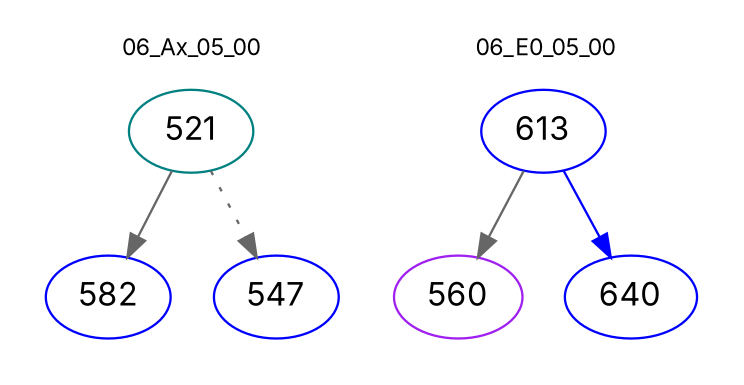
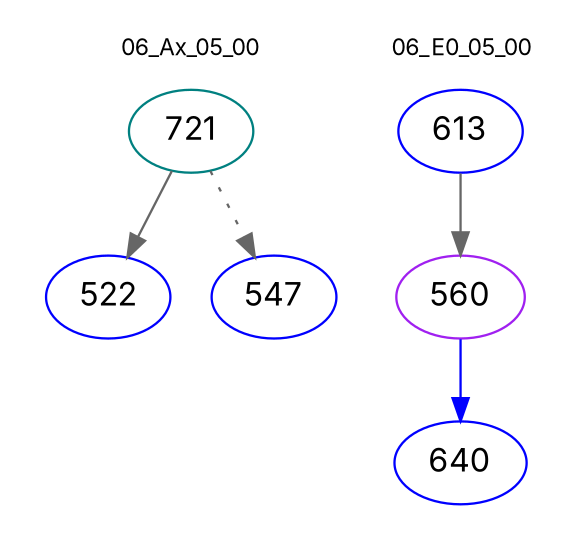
node "521": label "521" -> "721"
edge "613" -> "640": now "560" -> "640"
node "582": label "582" -> "522"
